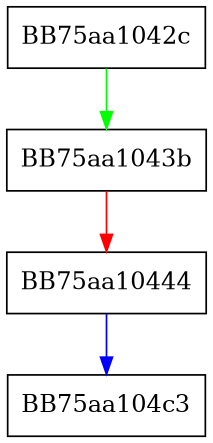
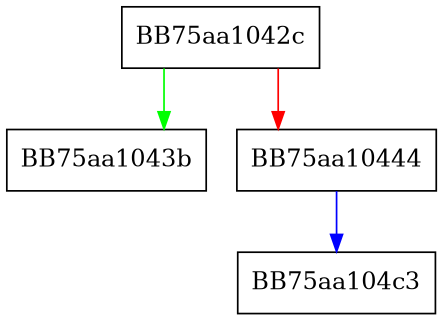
edge "BB75aa1043b" -> "BB75aa10444": now "BB75aa1042c" -> "BB75aa10444"
